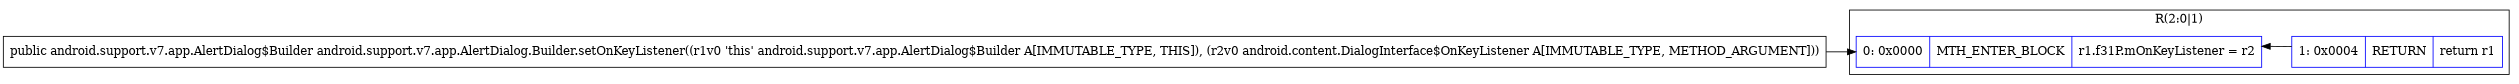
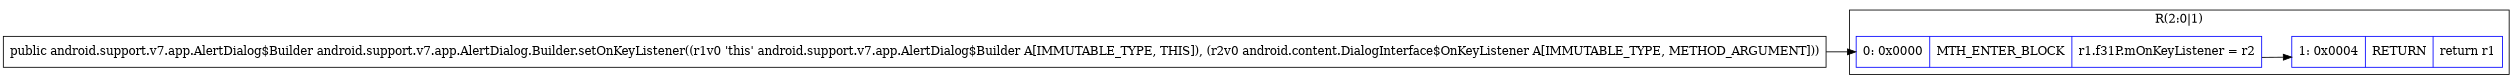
edge "1: 0x0004" -> "0: 0x0000": reversed
